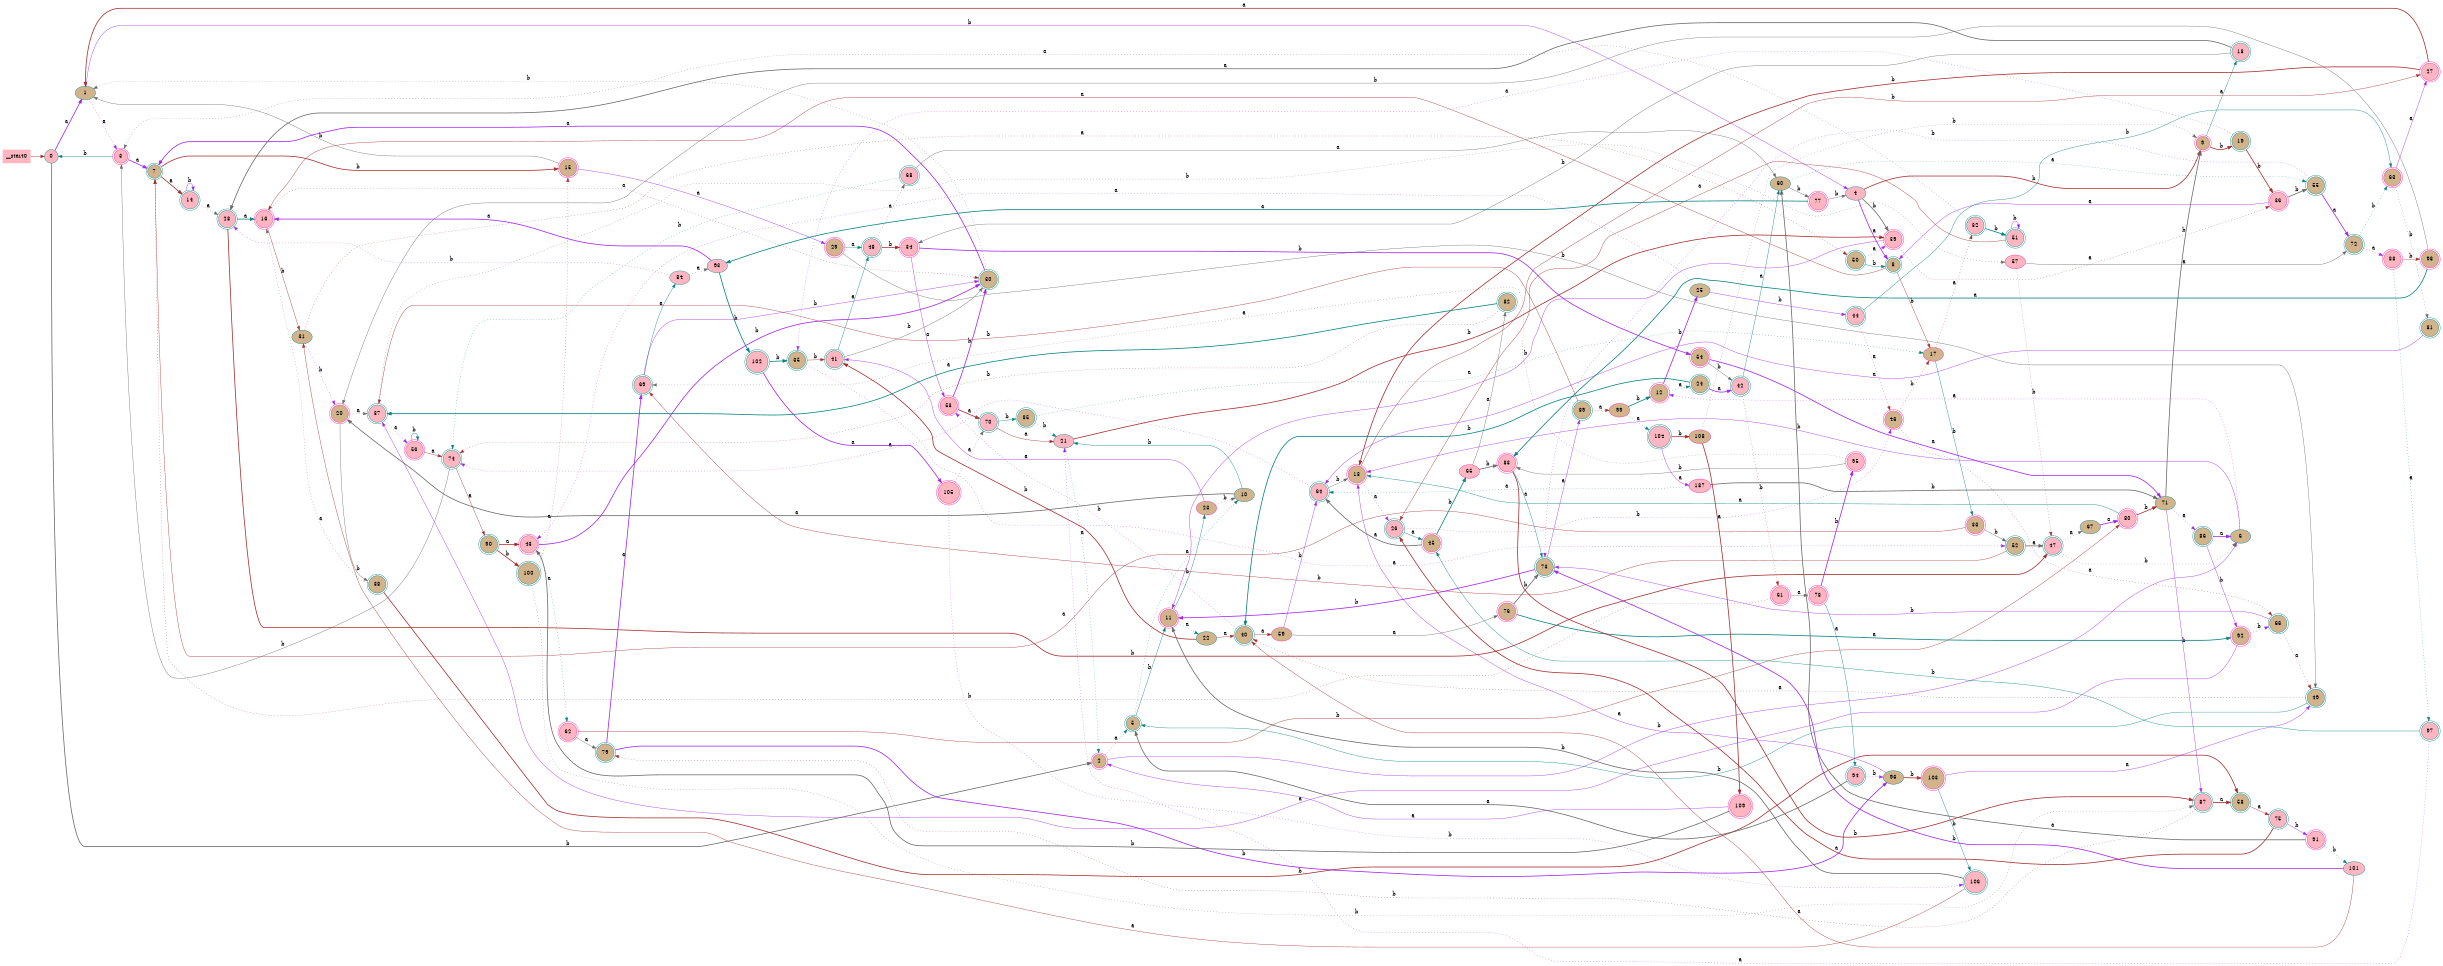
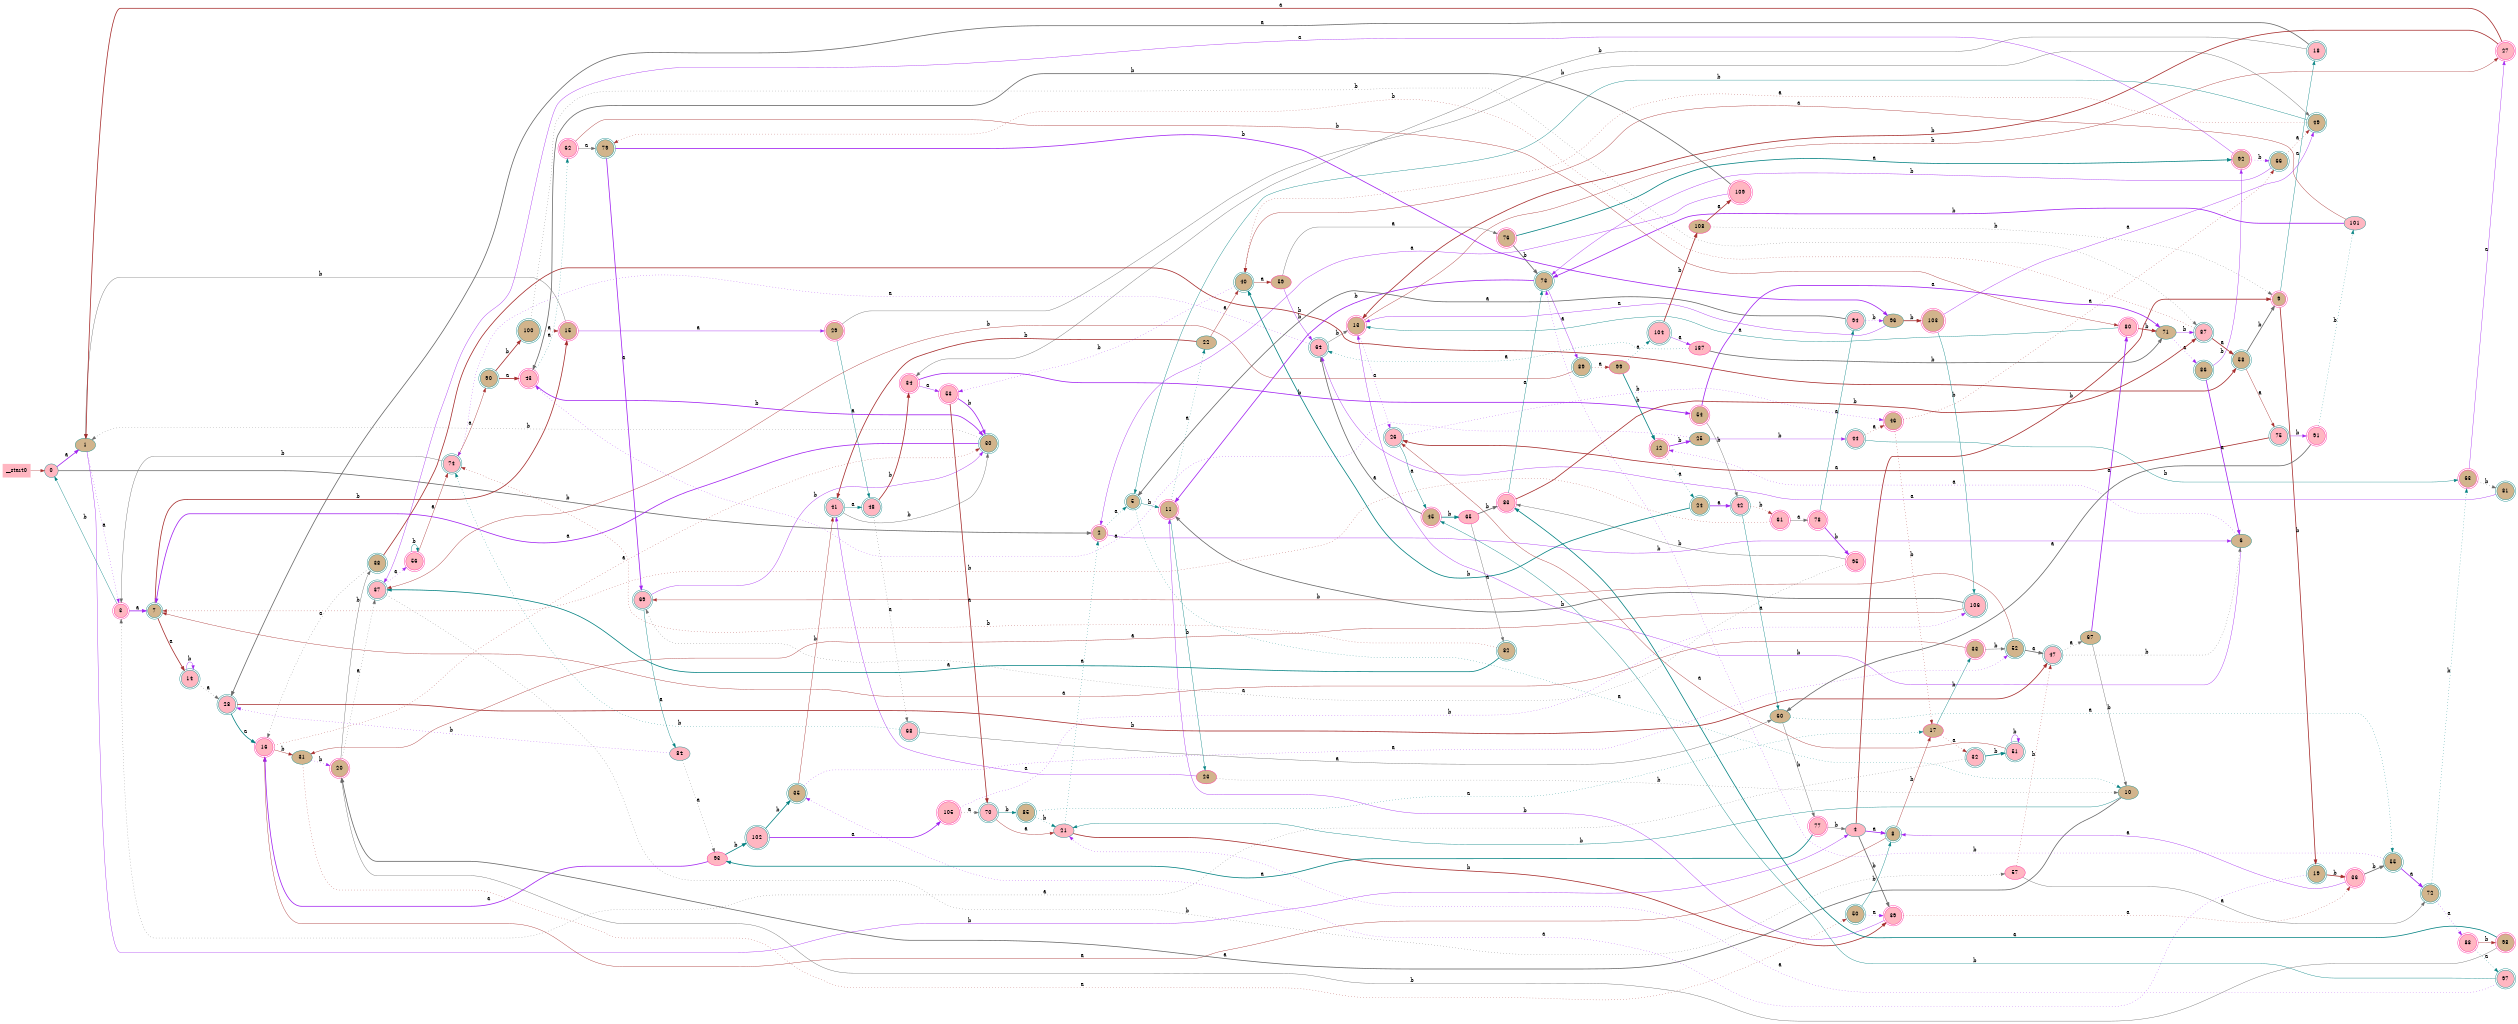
node "93": color teal -> deeppink
edge "71" -> "9": now "58" -> "9"
edge "67" -> "10": added, label "b"
